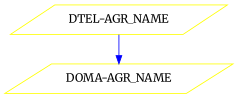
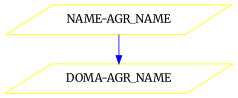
node "DTEL-AGR_NAME": label "DTEL-AGR_NAME" -> "NAME-AGR_NAME"
